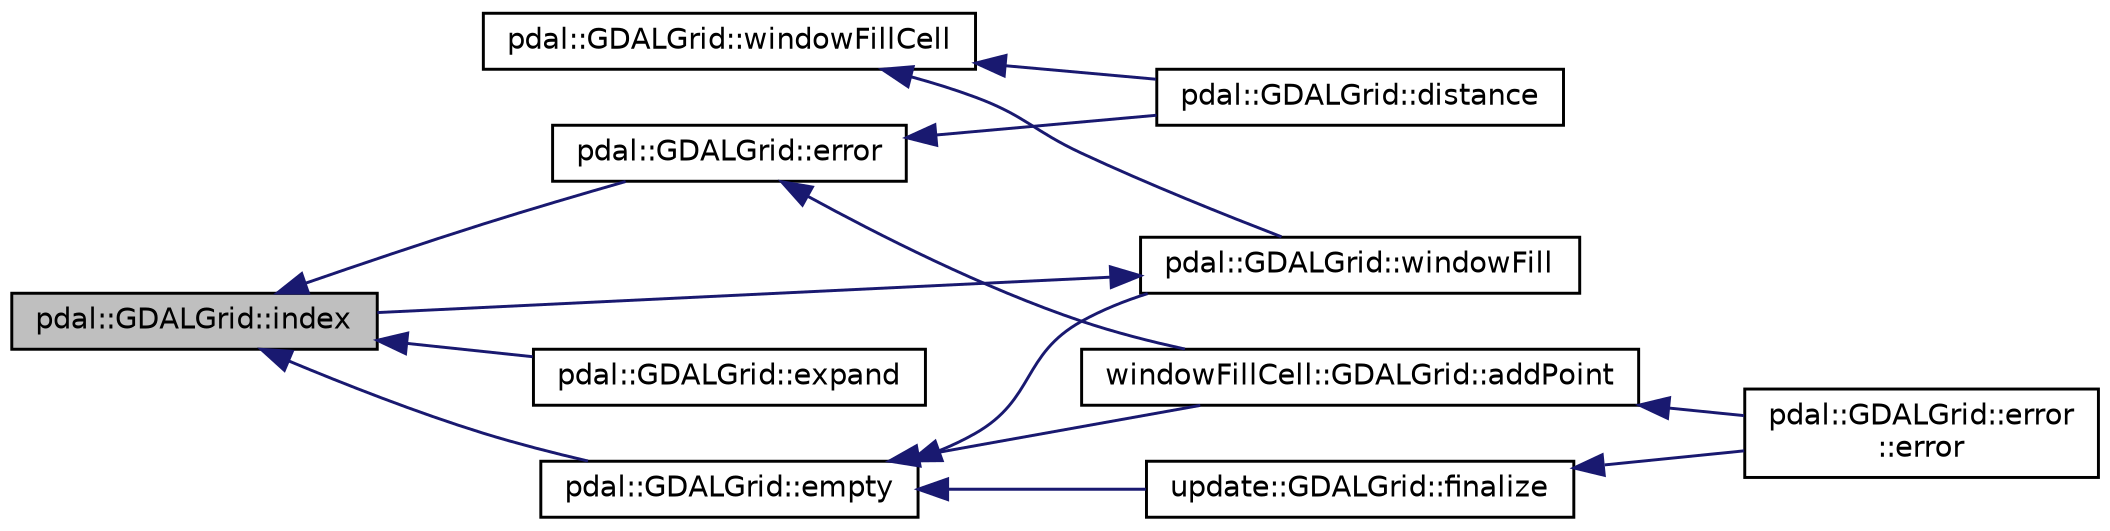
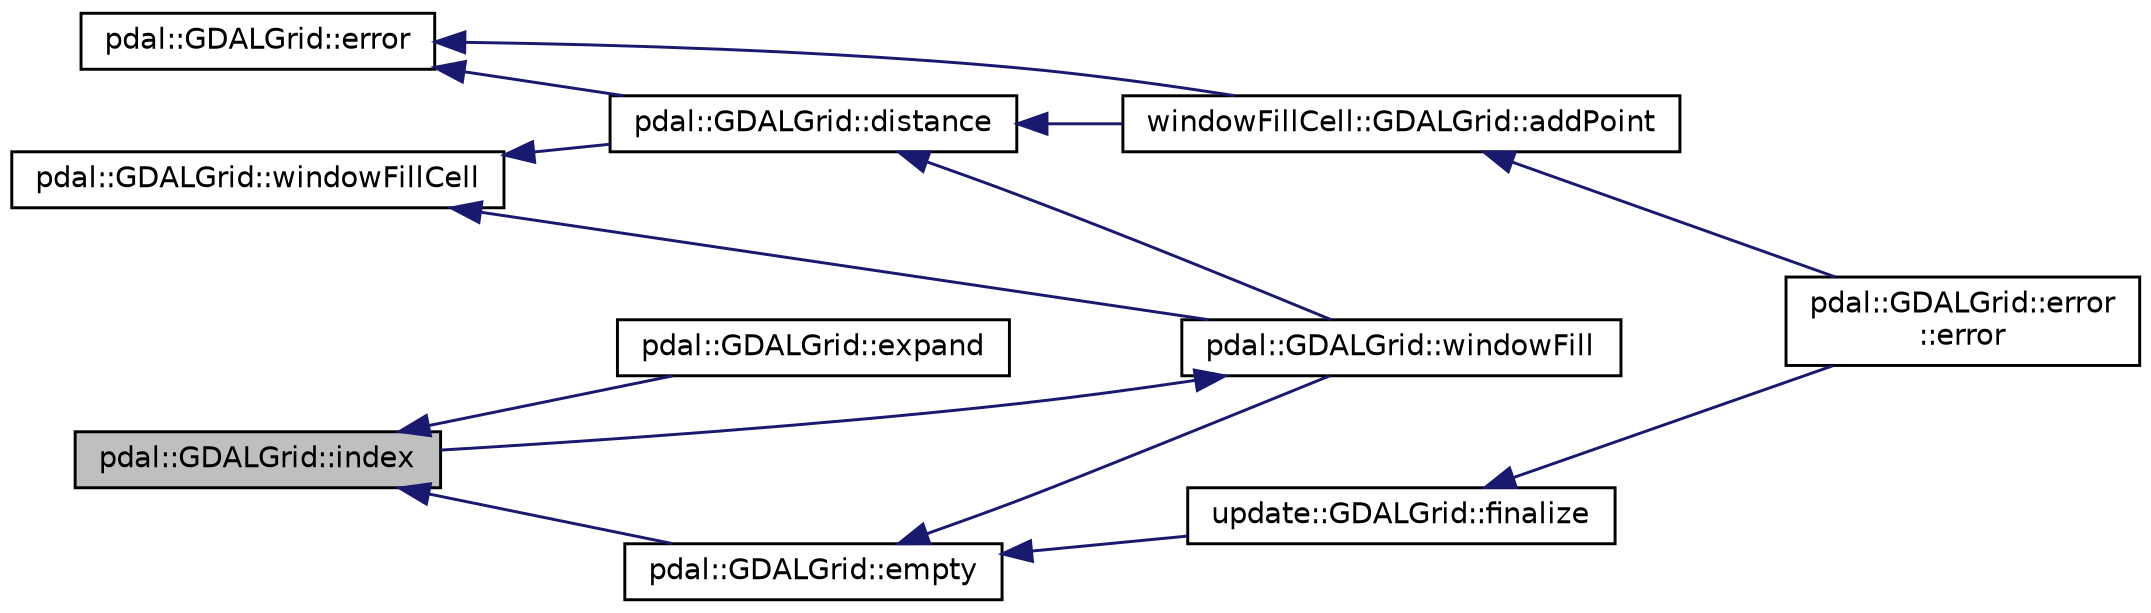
edge "pdal::GDALGrid::error" -> "pdal::GDALGrid::index": removed
edge "pdal::GDALGrid::windowFill" -> "pdal::GDALGrid::distance": added
edge "windowFillCell::GDALGrid::addPoint" -> "pdal::GDALGrid::empty": now "windowFillCell::GDALGrid::addPoint" -> "pdal::GDALGrid::distance"
